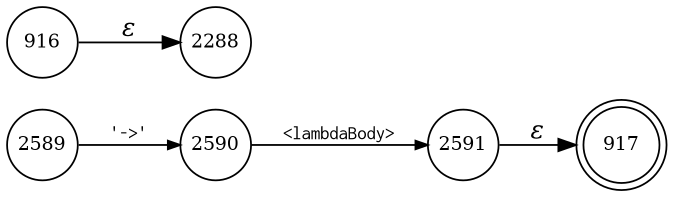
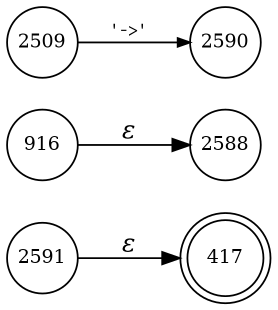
node "2288": label "2288" -> "2588"
node "2589": label "2589" -> "2509"
edge "2590" -> "2591": removed, label "<lambdaBody>"
node "917": label "917" -> "417"
